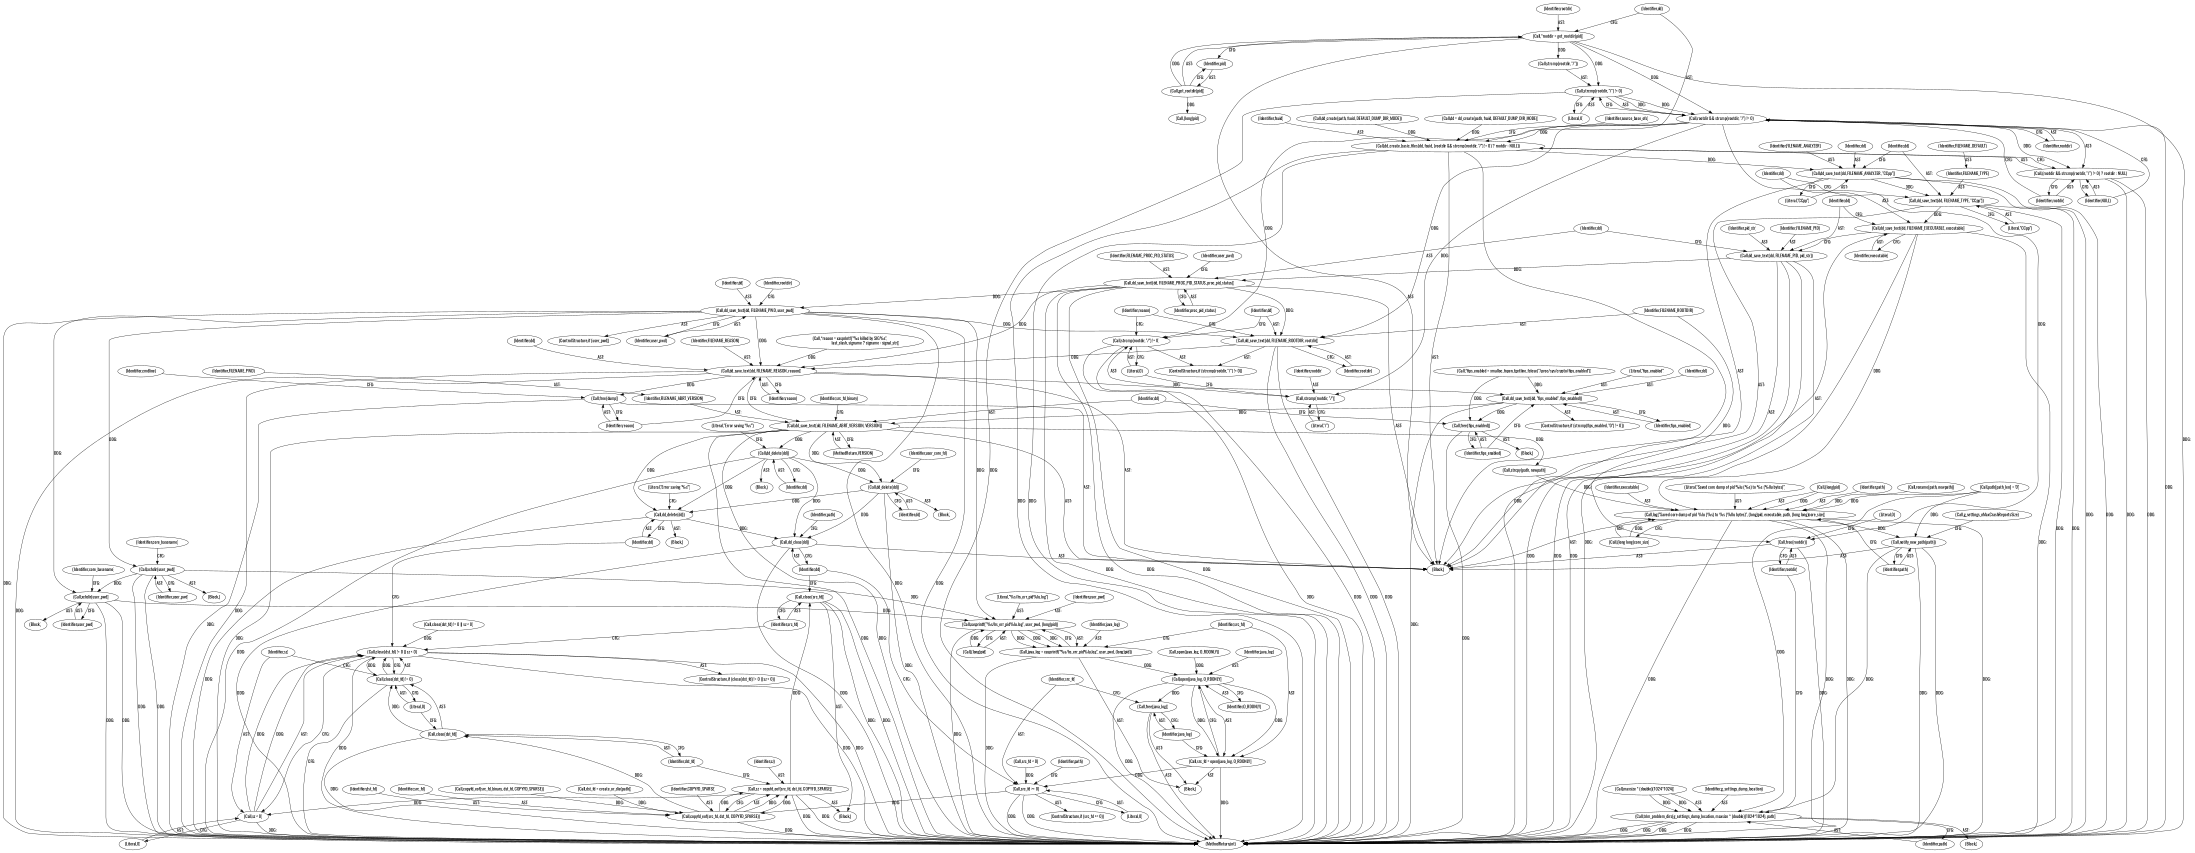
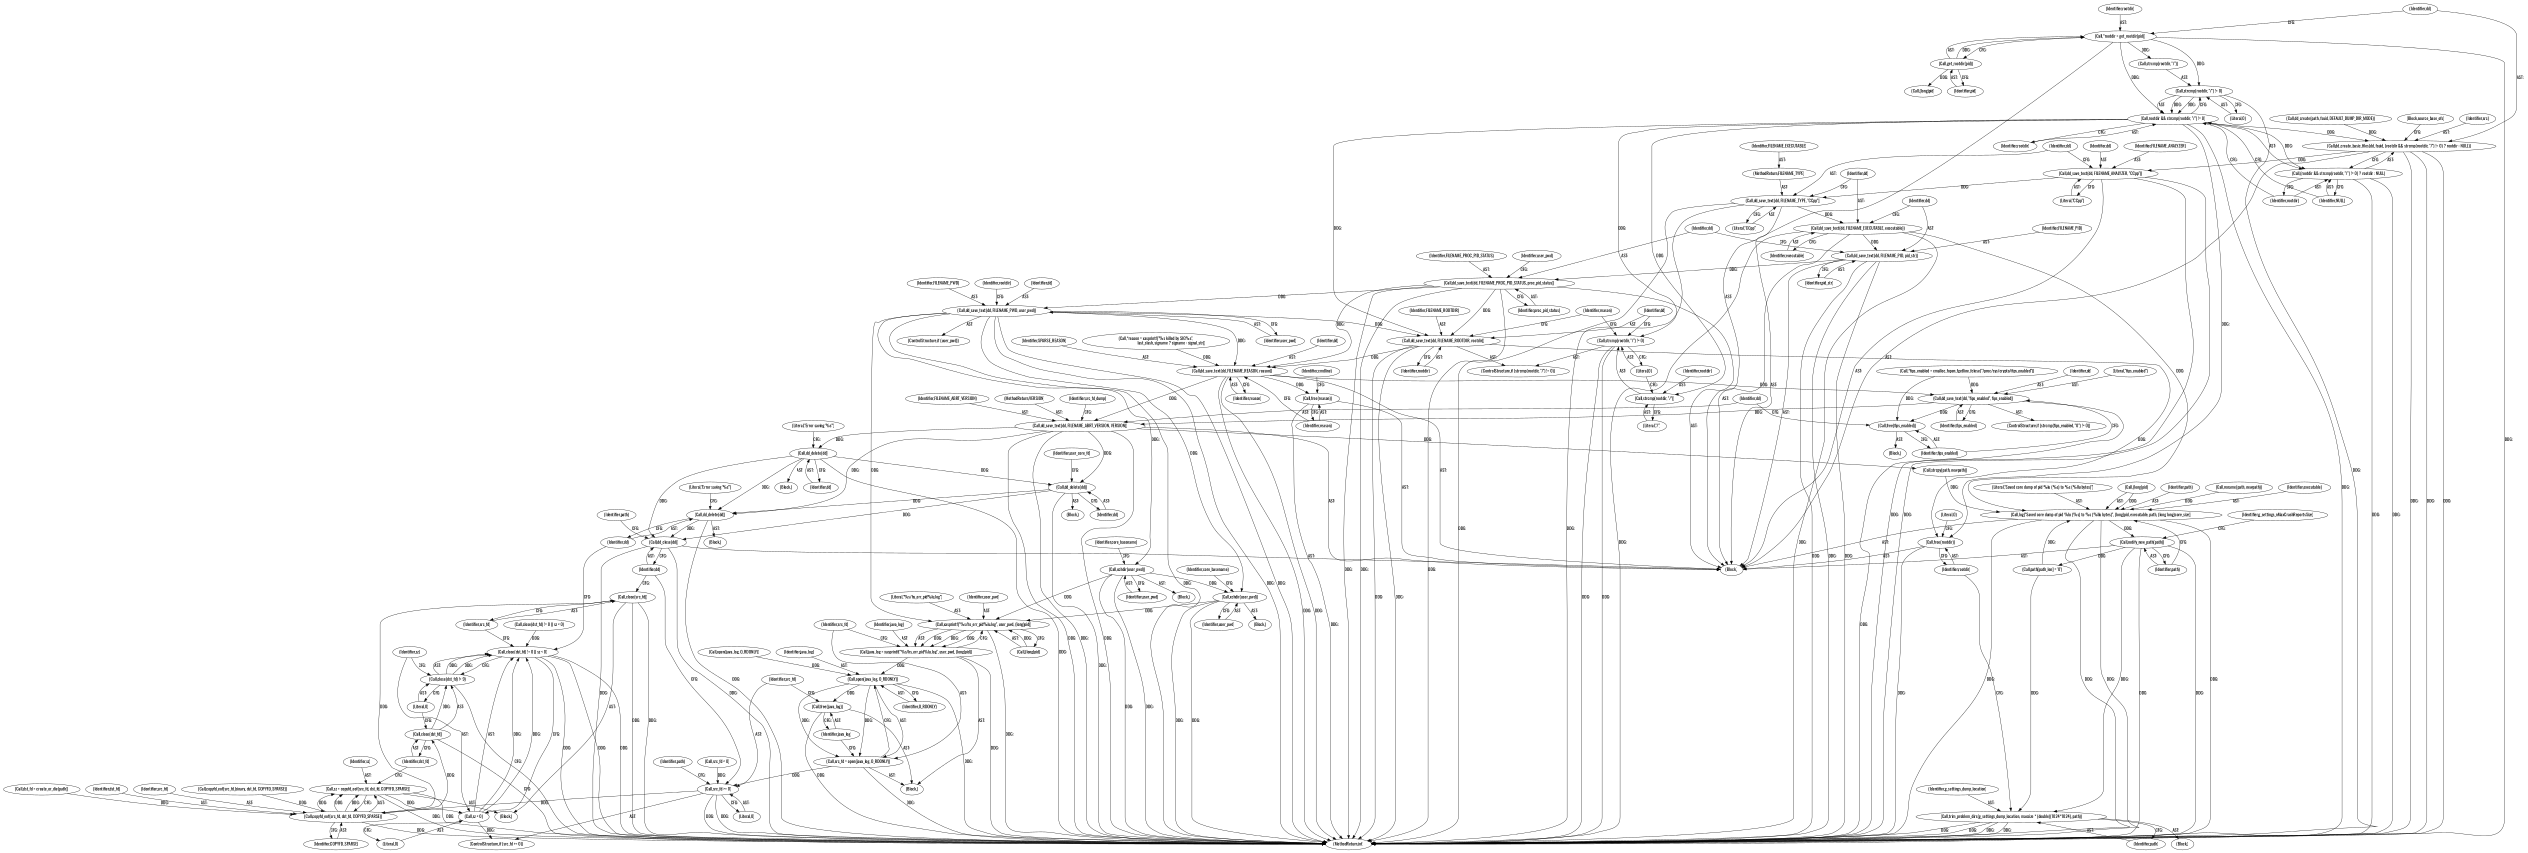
edge "(Call,*rootdir = get_rootdir(pid))" -> "(Identifier,pid)": now "(Call,*rootdir = get_rootdir(pid))" -> "(Call,get_rootdir(pid))"
node "(Identifier,fsuid)": label "(Identifier,fsuid)" -> "(Identifier,src)"
node "(Call,dd = dd_create(path, fsuid, DEFAULT_DUMP_DIR_MODE))": removed
node "(Identifier,source_base_ofs)": label "(Identifier,source_base_ofs)" -> "(Block,source_base_ofs)"
node "(Identifier,FILENAME_DEFAULT)": label "(Identifier,FILENAME_DEFAULT)" -> "(Identifier,FILENAME_EXECUTABLE)"
node "(Identifier,FILENAME_TYPE)": label "(Identifier,FILENAME_TYPE)" -> "(MethodReturn,FILENAME_TYPE)"
edge "(Call,dd_save_text(dd, FILENAME_EXECUTABLE, executable))" -> "(Call,dd_save_text(dd, FILENAME_PID, pid_str))": label "CFG: " -> "DDG: "
edge "(Call,dd_save_text(dd, FILENAME_PID, pid_str))" -> "(Identifier,pid_str)": added, label "CFG:"
node "(Identifier,FILENAME_REASON)": label "(Identifier,FILENAME_REASON)" -> "(Identifier,SPARSE_REASON)"
edge "(Identifier,FILENAME_PWD)" -> "(Identifier,FILENAME_ABRT_VERSION)": now "(Identifier,FILENAME_PWD)" -> "(Call,dd_save_text(dd, FILENAME_PWD, user_pwd))"
node "(Call,free(dump))": label "(Call,free(dump))" -> "(Call,free(reason))"
edge "(Call,dd_save_text(dd, FILENAME_REASON, reason))" -> "(Call,dd_save_text(dd, FILENAME_ABRT_VERSION, VERSION))": label "CFG: " -> "DDG: "
node "(Identifier,src_fd_binary)": label "(Identifier,src_fd_binary)" -> "(Identifier,src_fd_dump)"
edge "(Call,dd_save_text(dd, FILENAME_ABRT_VERSION, VERSION))" -> "(MethodReturn,VERSION)": removed, label "CFG:"
edge "(Identifier,FILENAME_ROOTDIR)" -> "(Call,free(rootdir))": now "(Call,dd_save_text(dd, FILENAME_ROOTDIR, rootdir))" -> "(Call,free(rootdir))"
edge "(Call,path[path_len] = '0')" -> "(Call,notify_new_path(path))": reversed
node "(Call,g_settings_nMaxCrashReportsSize)": label "(Call,g_settings_nMaxCrashReportsSize)" -> "(Identifier,g_settings_nMaxCrashReportsSize)"
node "(Call,(long long)core_size)": removed
node "(Call,close(dst_fd) != 0)": label "(Call,close(dst_fd) != 0)" -> "(Call,close(dst_fd) != 9)"
node "(ControlStructure,if (close(dst_fd) != 0 || sz < 0))": removed
edge "(Call,sz = copyfd_eof(src_fd, dst_fd, COPYFD_SPARSE))" -> "(Call,close(src_fd))": now "(Call,copyfd_eof(src_fd, dst_fd, COPYFD_SPARSE))" -> "(Call,close(src_fd))"
edge "(Call,free(fips_enabled))" -> "(MethodReturn,int)": removed, label "DDG:"
edge "(Call,free(java_log))" -> "(MethodReturn,int)": label "AST: " -> "DDG: "
edge "(Call,close(dst_fd))" -> "(MethodReturn,int)": label "DDG: " -> "CFG: "
node "(Call,maxsize * (double)(1024*1024))": removed
edge "(Call,copyfd_eof(src_fd, dst_fd, COPYFD_SPARSE))" -> "(Identifier,COPYFD_SPARSE)": added, label "CFG:"
edge "(Call,sz < 0)" -> "(MethodReturn,int)": now "(Call,sz < 0)" -> "(ControlStructure,if (src_fd >= 0))"
